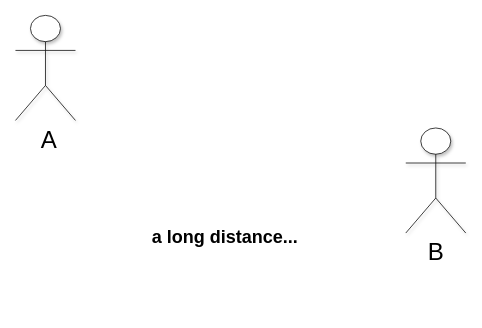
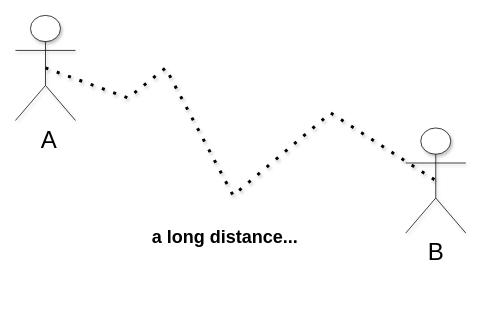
edge "A" -- "B": added
